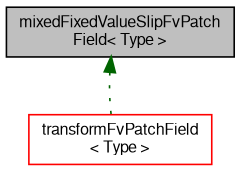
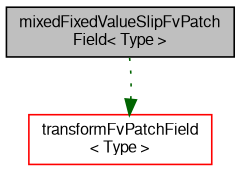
edge "transformFvPatchField < Type >" -> "mixedFixedValueSlipFvPatch Field< Type >": reversed
